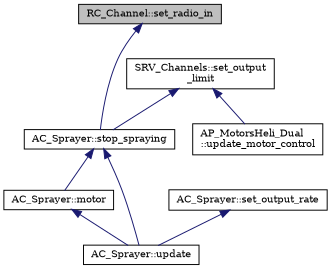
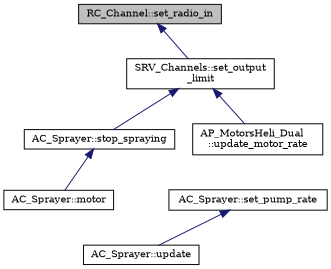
edge "AC_Sprayer::stop_spraying" -> "RC_Channel::set_radio_in": now "SRV_Channels::set_output _limit" -> "RC_Channel::set_radio_in"
node "AP_MotorsHeli_Dual ::update_motor_control": label "AP_MotorsHeli_Dual ::update_motor_control" -> "AP_MotorsHeli_Dual ::update_motor_rate"
node "AC_Sprayer::set_output_rate": label "AC_Sprayer::set_output_rate" -> "AC_Sprayer::set_pump_rate"
edge "AC_Sprayer::update" -> "AC_Sprayer::stop_spraying": removed
edge "AC_Sprayer::update" -> "AC_Sprayer::motor": removed
